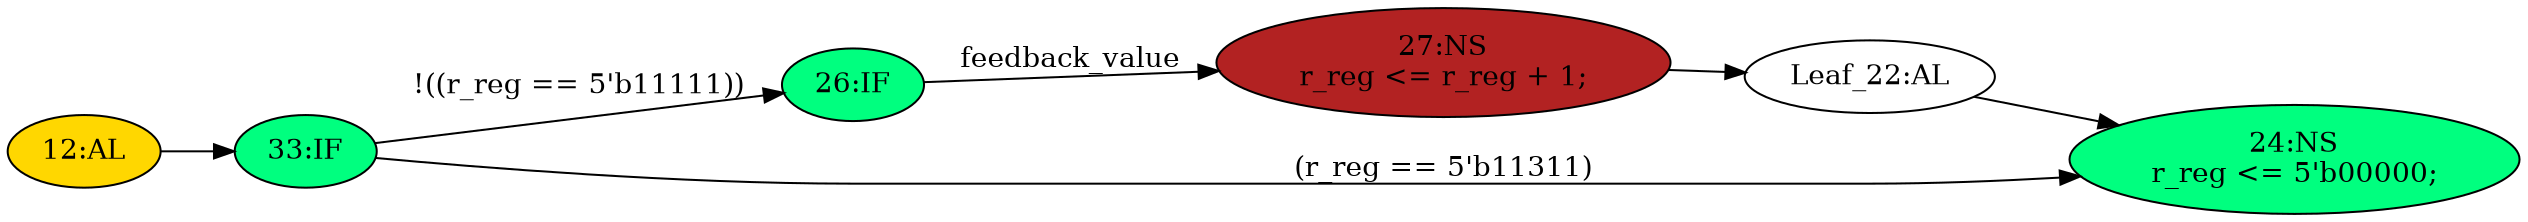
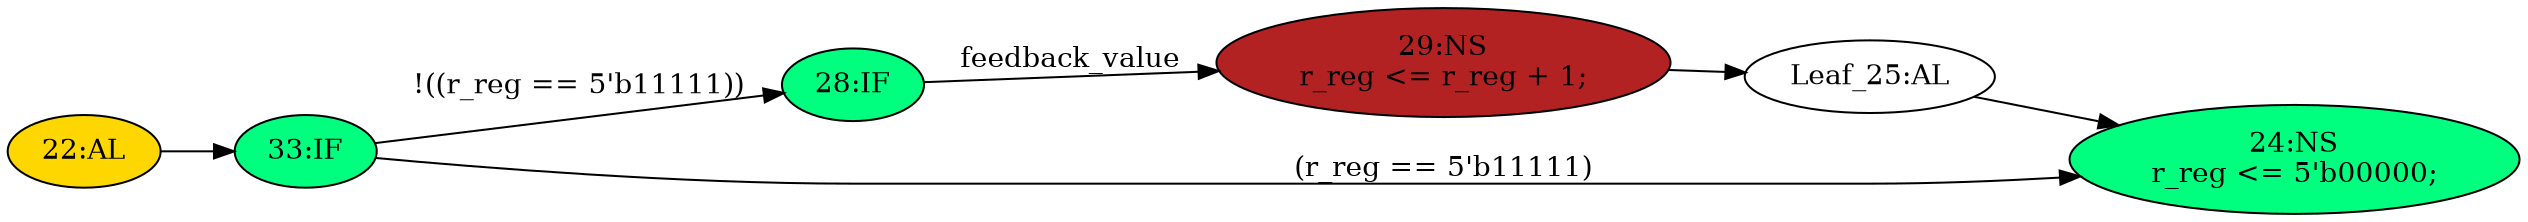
node "27:NS r_reg <= r_reg + 1;": label "27:NS r_reg <= r_reg + 1;" -> "29:NS r_reg <= r_reg + 1;"
node "Leaf_22:AL": label "Leaf_22:AL" -> "Leaf_25:AL"
node "26:IF": label "26:IF" -> "28:IF"
node "12:AL": label "12:AL" -> "22:AL"
edge "33:IF" -> "24:NS r_reg <= 5'b00000;": label "(r_reg == 5'b11311)" -> "(r_reg == 5'b11111)"
